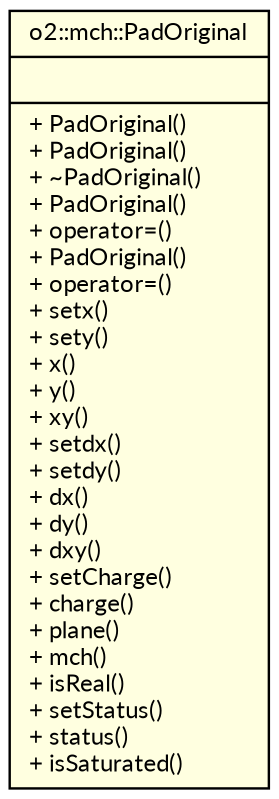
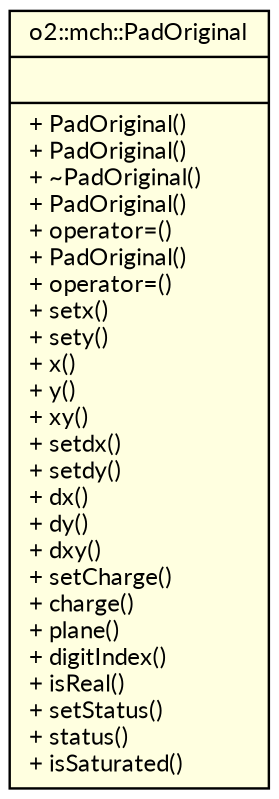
node "o2::mch::PadOriginal": text "+ mch()" -> "+ digitIndex()"
